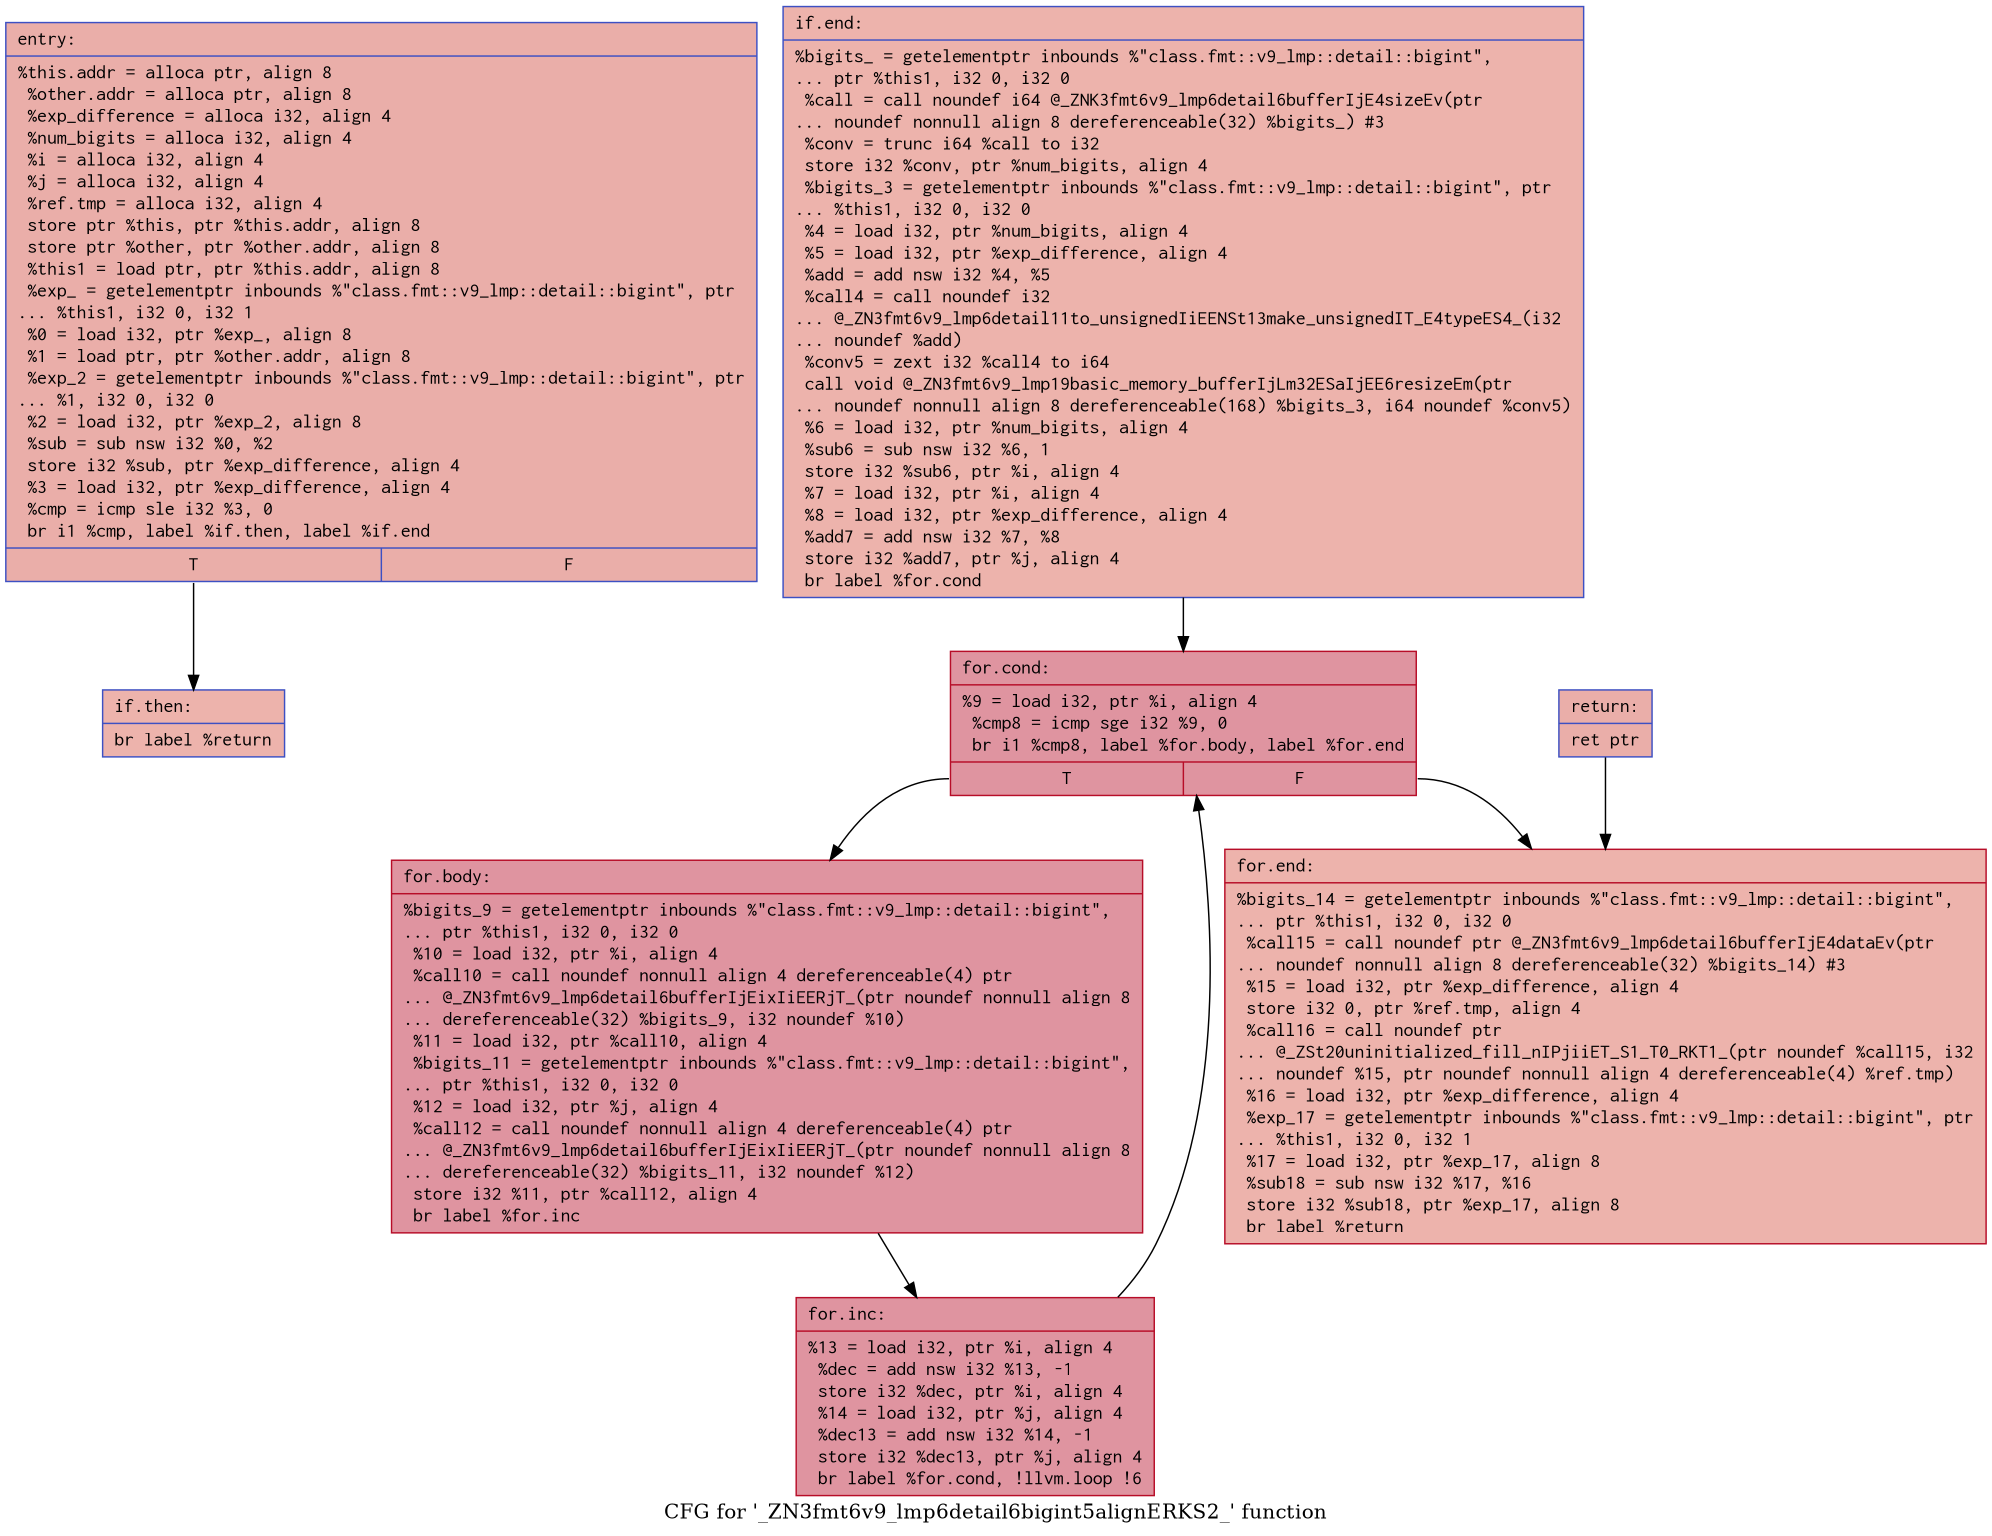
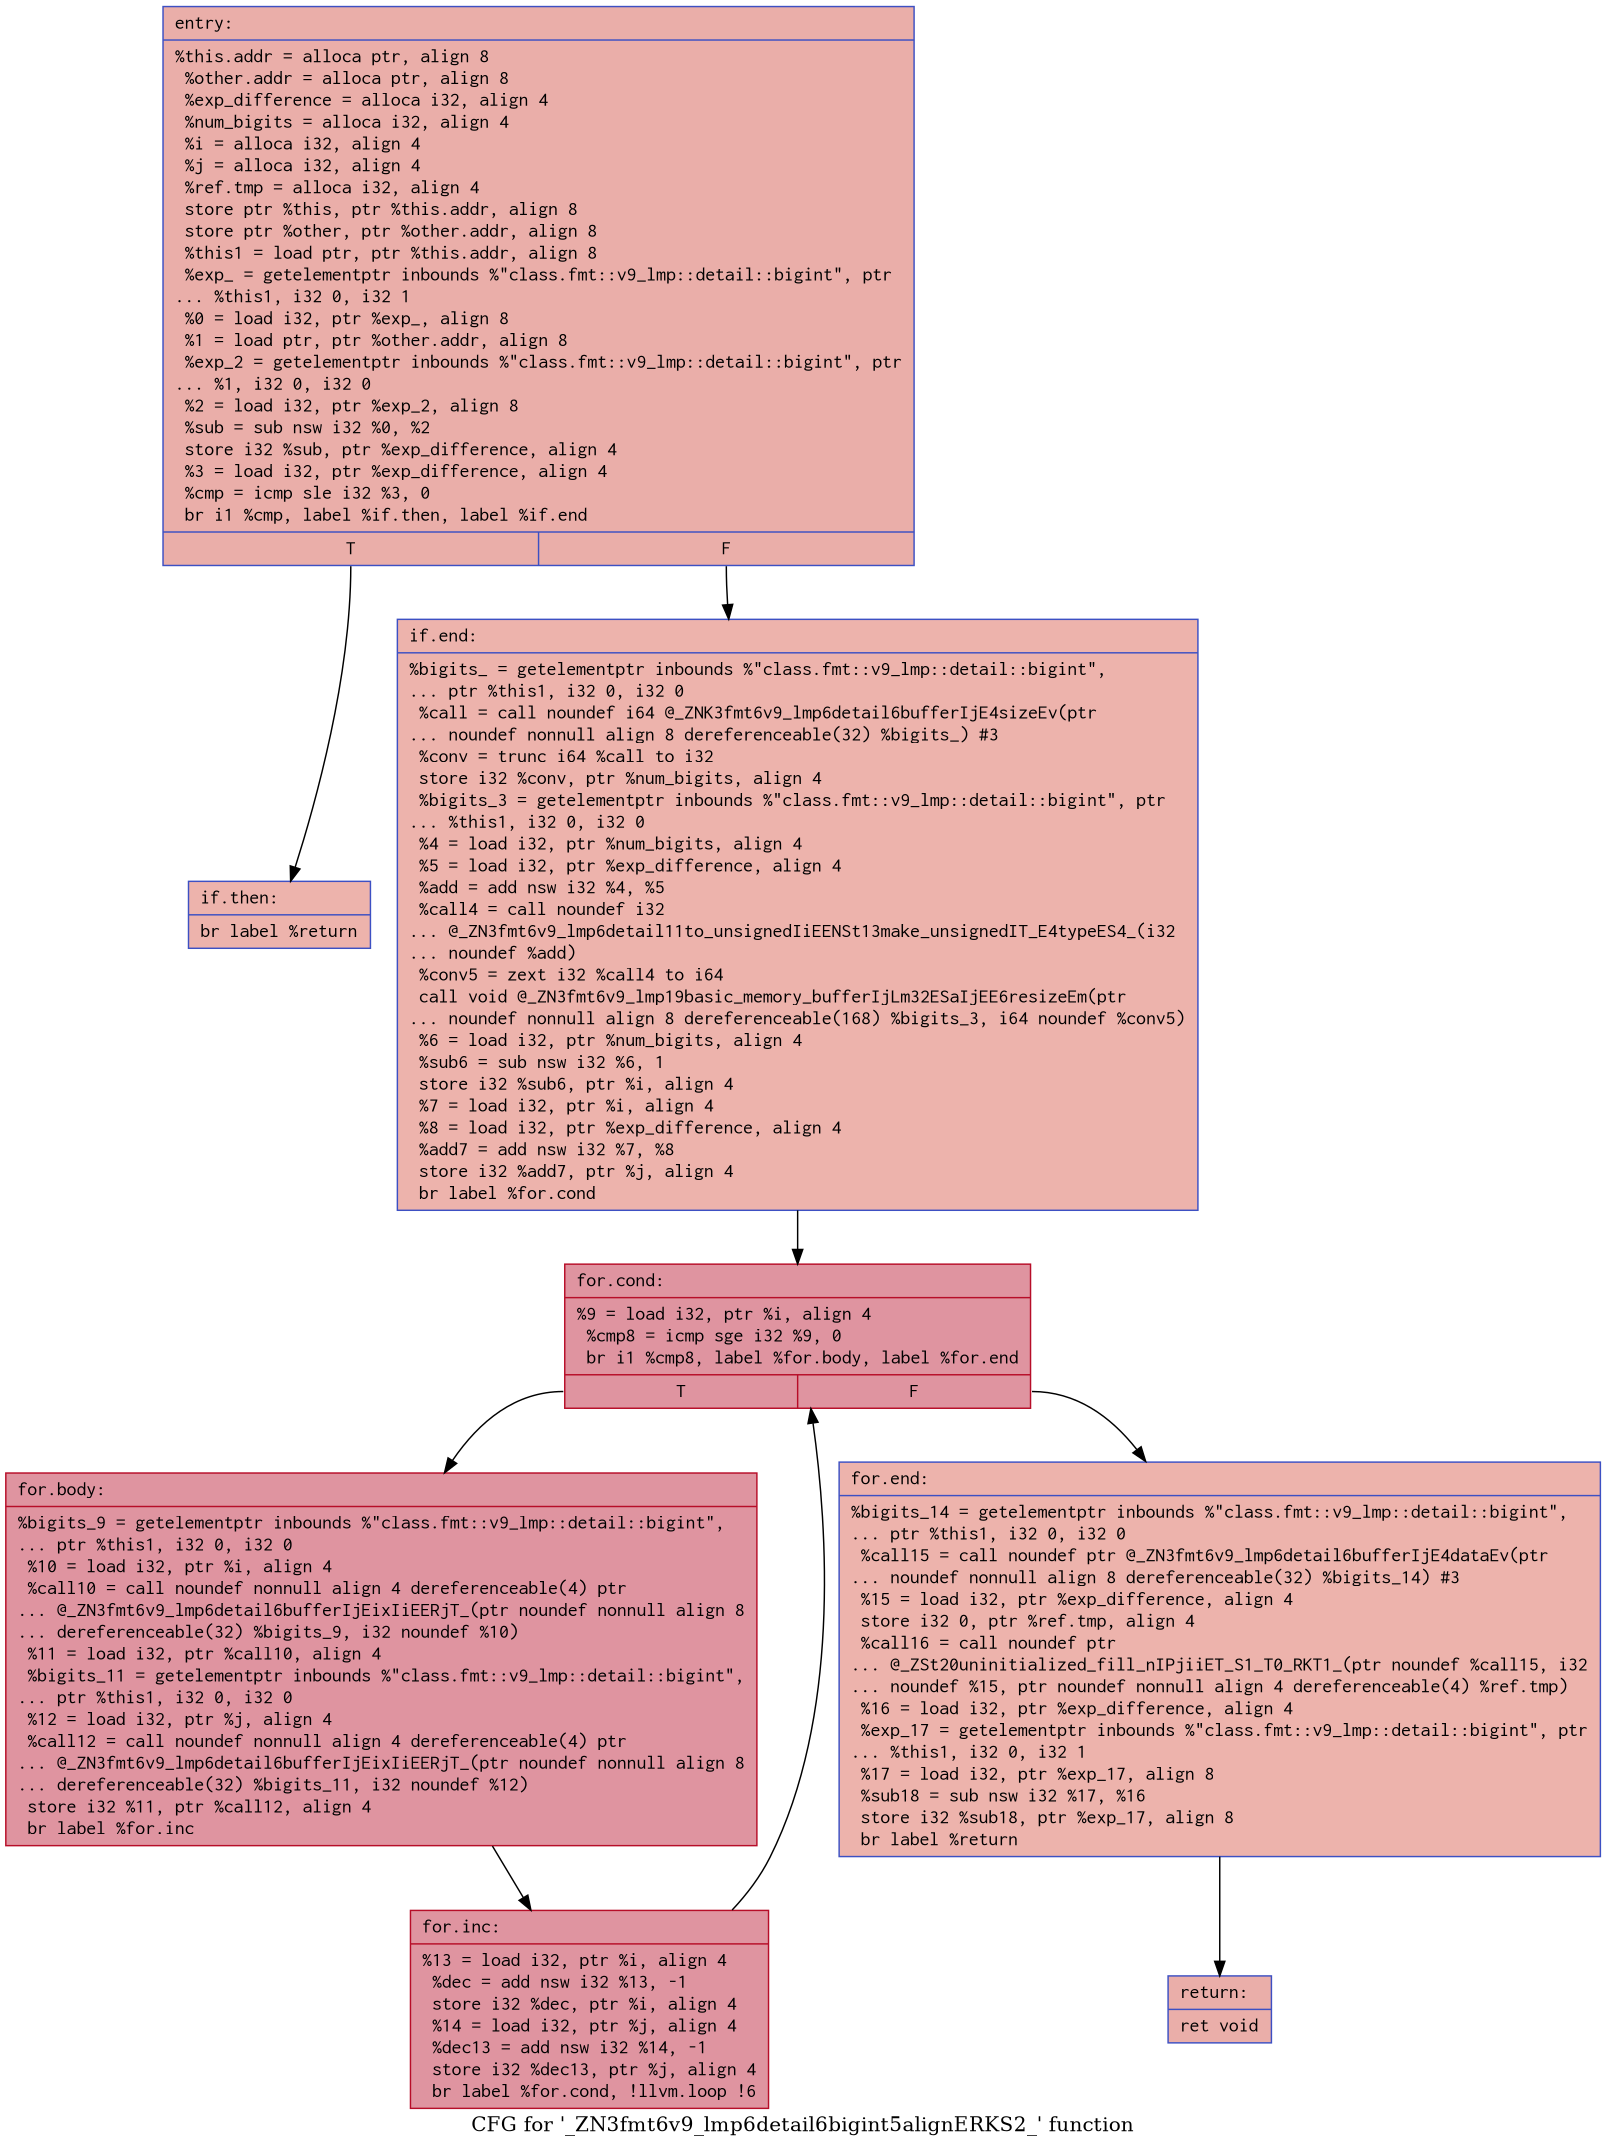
edge "entry:" -> "if.end:": added
node "return:": text "ret ptr" -> "ret void"
edge "return:" -> "for.end:": reversed
node "for.end:": color #b70d28ff -> #3d50c3ff
